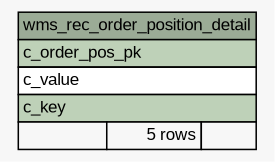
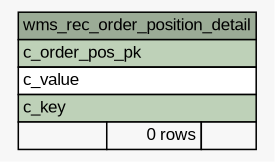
node "wms_rec_order_position_detail": text "5 rows" -> "0 rows"
